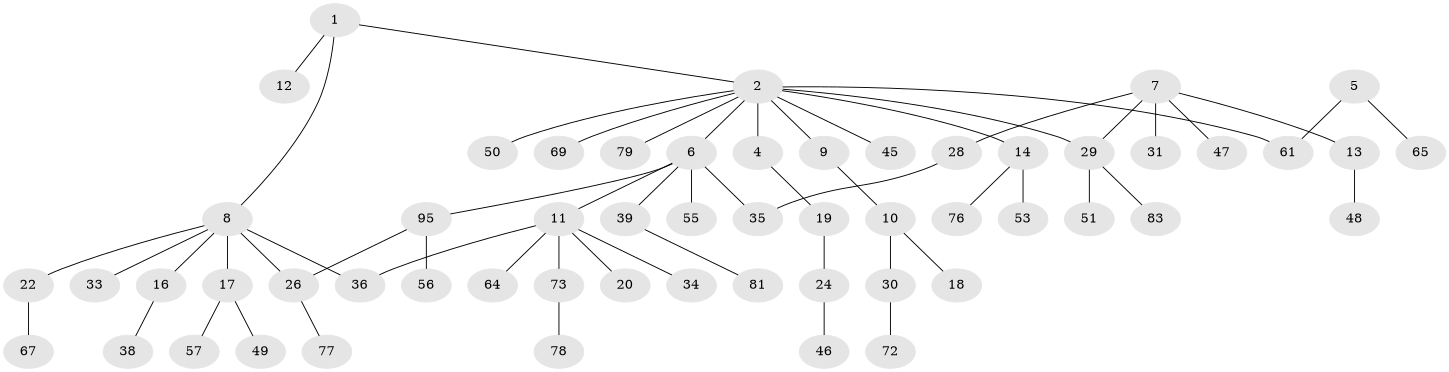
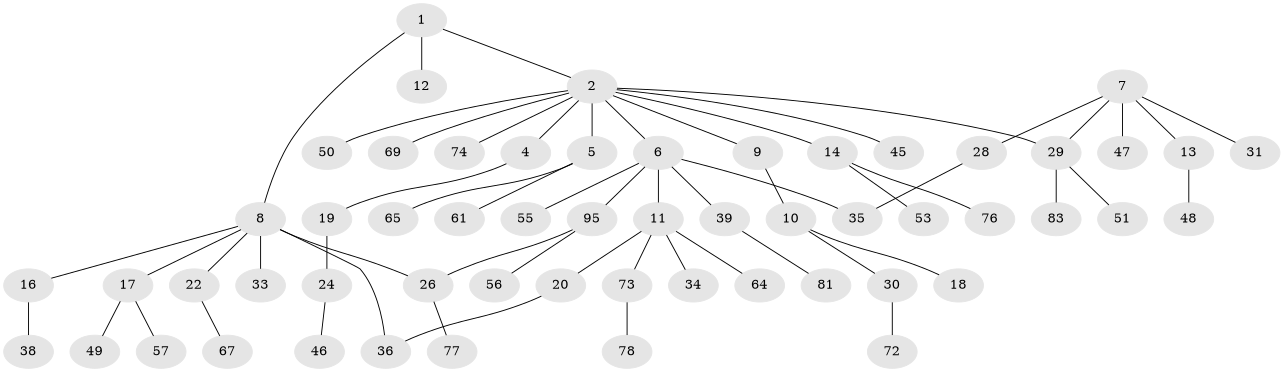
edge "2" -- "61": now "2" -- "5"
node "79": label "79" -> "74"
edge "11" -- "36": now "20" -- "36"
